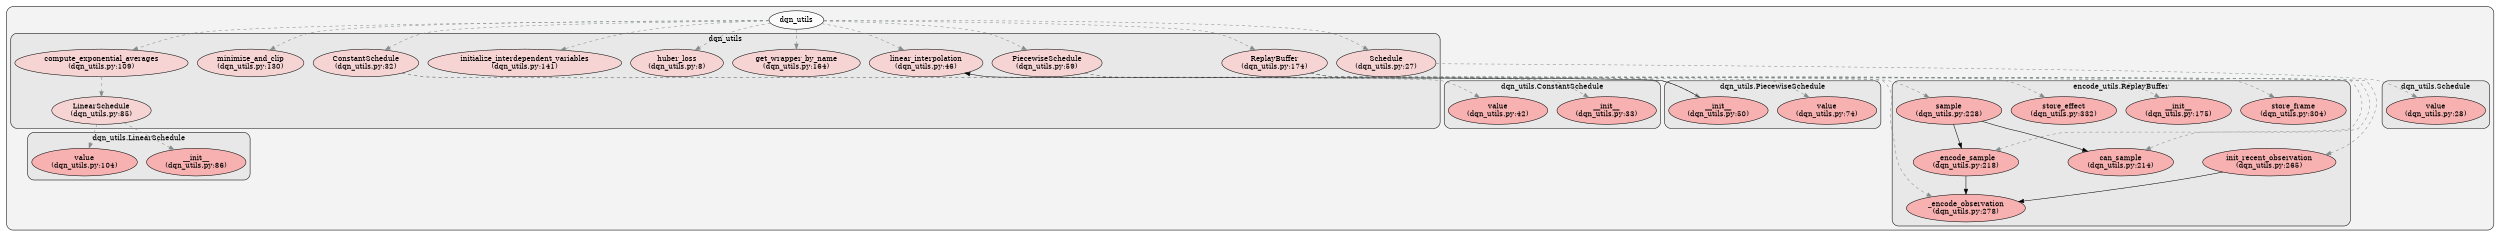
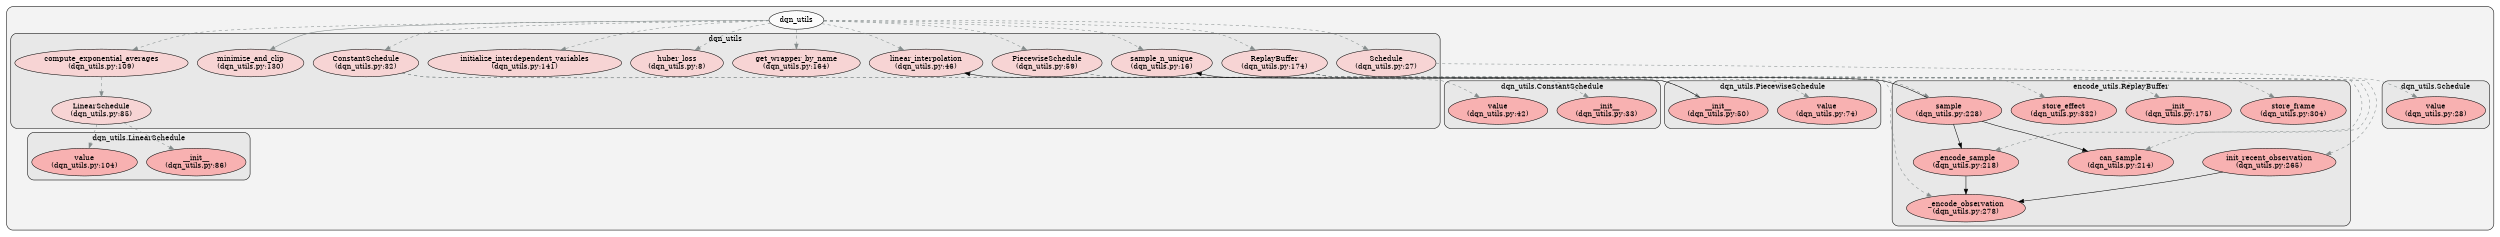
edge "dqn_utils" -> "minimize_and_clip (dqn_utils.py:130)": style dashed -> solid
node "sample_n_unique (dqn_utils.py:16)": added
